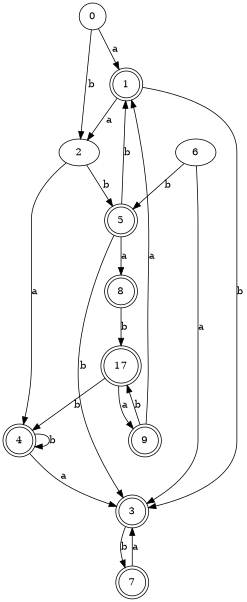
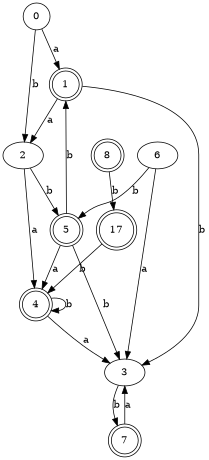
edge "5" -> "8": now "5" -> "4"
node "9": removed
node "3": shape doublecircle -> ellipse
